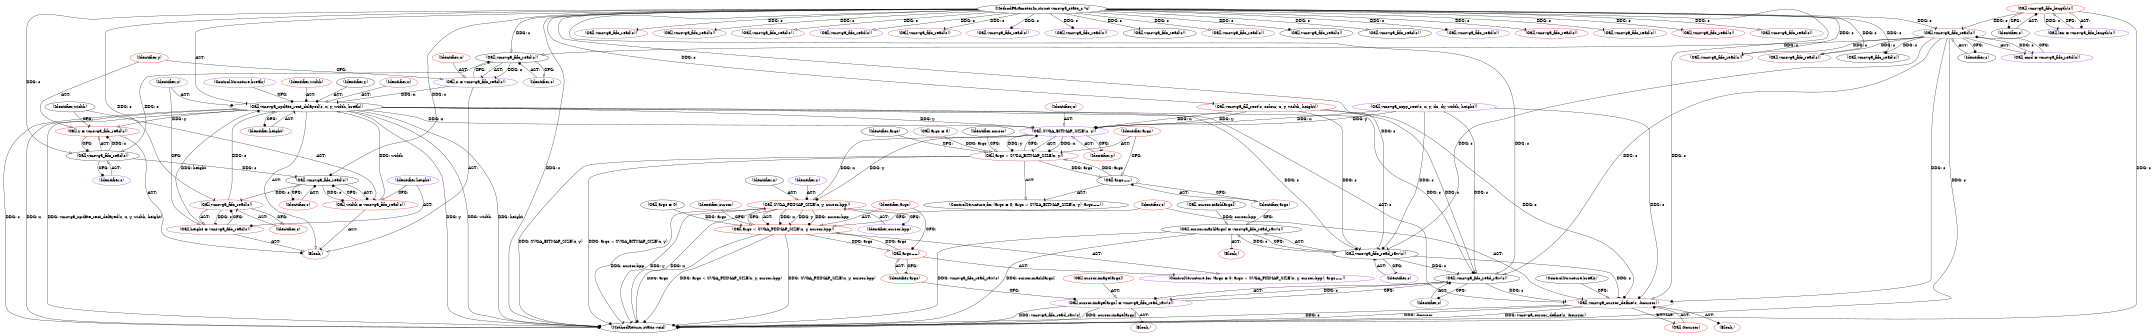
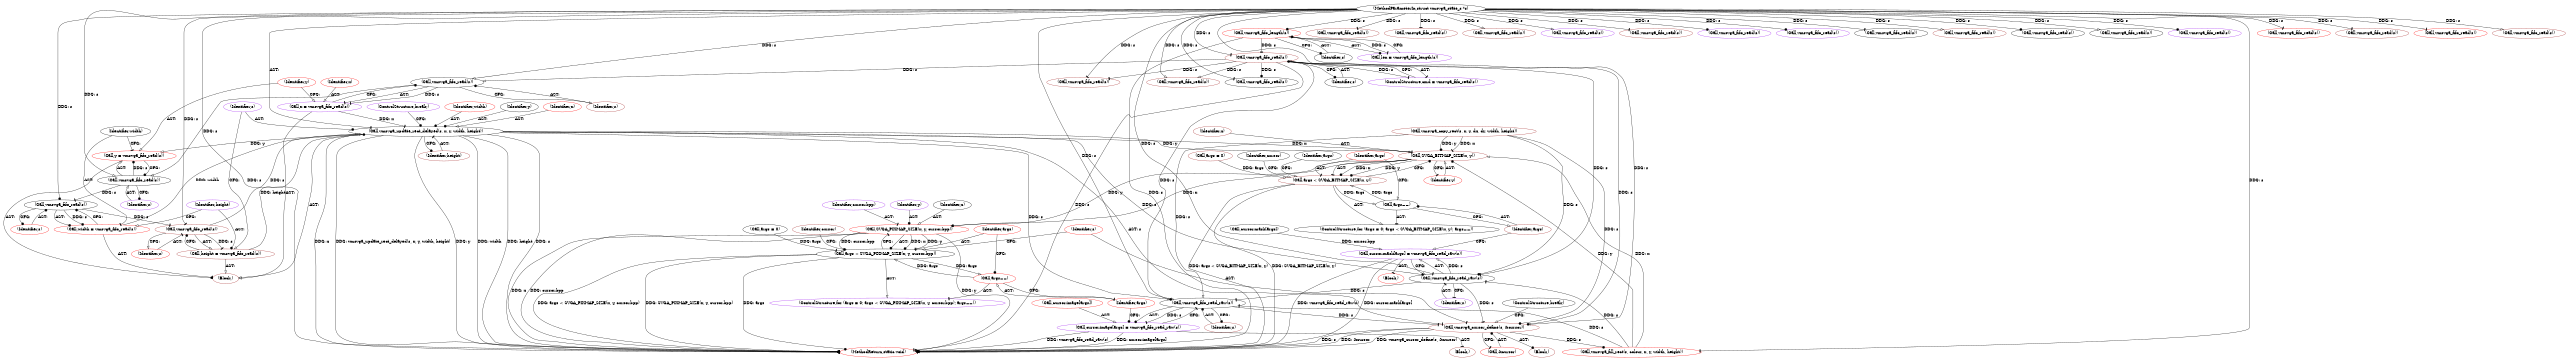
edge "(MethodParameterIn,struct vmsvga_state_s *s)" -> "(Call,vmsvga_fifo_length(s))": added, label "DDG: s"
node "(Call,cmd = vmsvga_fifo_read(s))": label "(Call,cmd = vmsvga_fifo_read(s))" -> "(ControlStructure,cmd = vmsvga_fifo_read(s))"
node "(Call,vmsvga_update_rect_delayed(s, x, y, width, break))": label "(Call,vmsvga_update_rect_delayed(s, x, y, width, break))" -> "(Call,vmsvga_update_rect_delayed(s, x, y, width, height))"
node "(Call,vmsvga_copy_rect(s, x, y, dx, dy, width, height))": color purple -> brown
node "(Call,SVGA_BITMAP_SIZE(x, y))": color purple -> brown
edge "(Call,vmsvga_fill_rect(s, colour, x, y, width, height))" -> "(Call,vmsvga_cursor_define(s, &cursor))": reversed
edge "(Call,SVGA_PIXMAP_SIZE(x, y, cursor.bpp))" -> "(Identifier,cursor.bpp)": removed, label "CFG:"
node "(Call,args < SVGA_PIXMAP_SIZE(x, y, cursor.bpp))": color red -> black
node "(Call,cursor.mask[args] = vmsvga_fifo_read_raw(s))": color black -> purple
edge "(Call,vmsvga_cursor_define(s, &cursor))" -> "(Call,&cursor)": label "BITMAP: " -> "CFG: "
node "(MethodReturn,static void)": color black -> red
